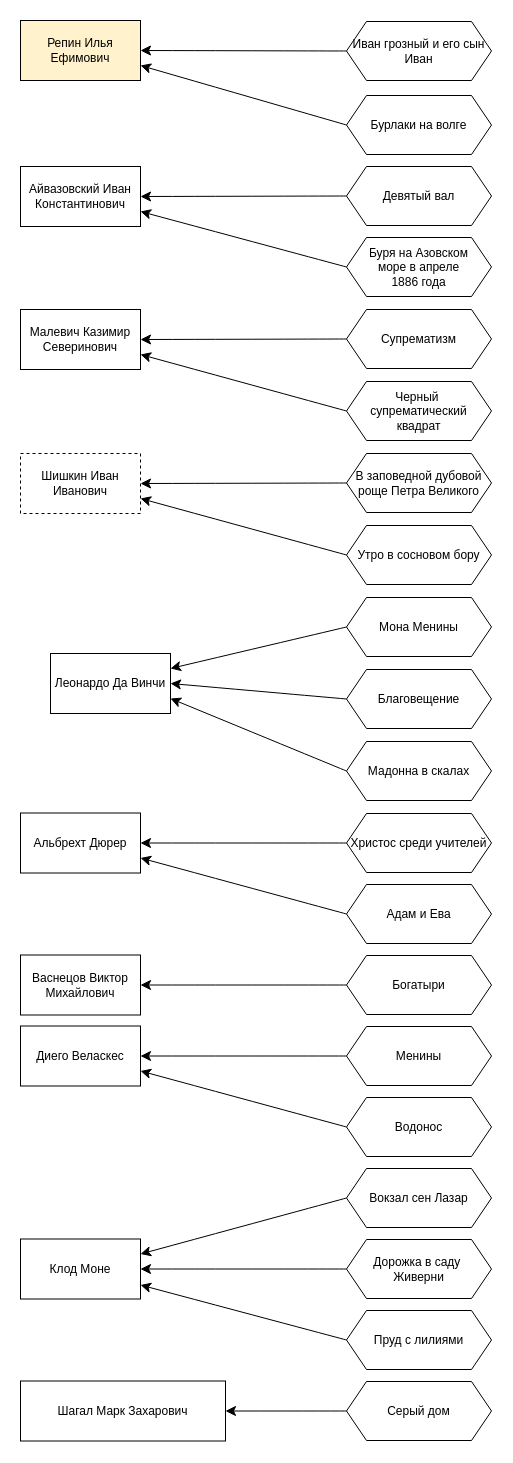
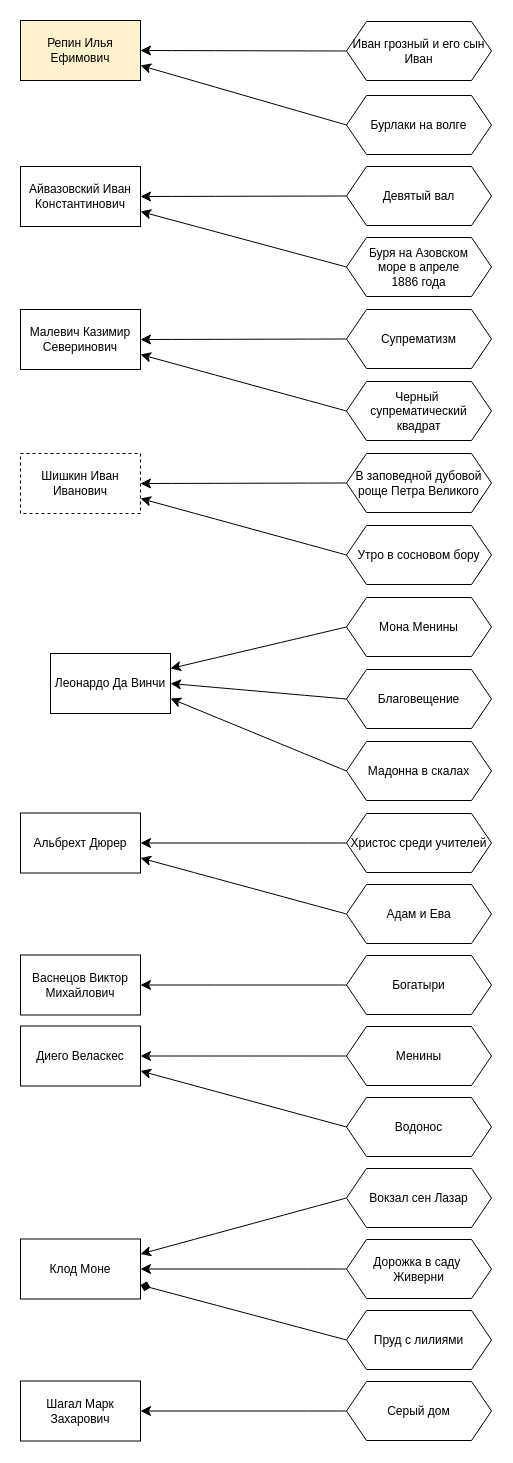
edge "Пруд с лилиями" -> "Клод Моне": arrowhead classic -> diamond
node "Шагал Марк Захарович": size 205x60 -> 120x60
